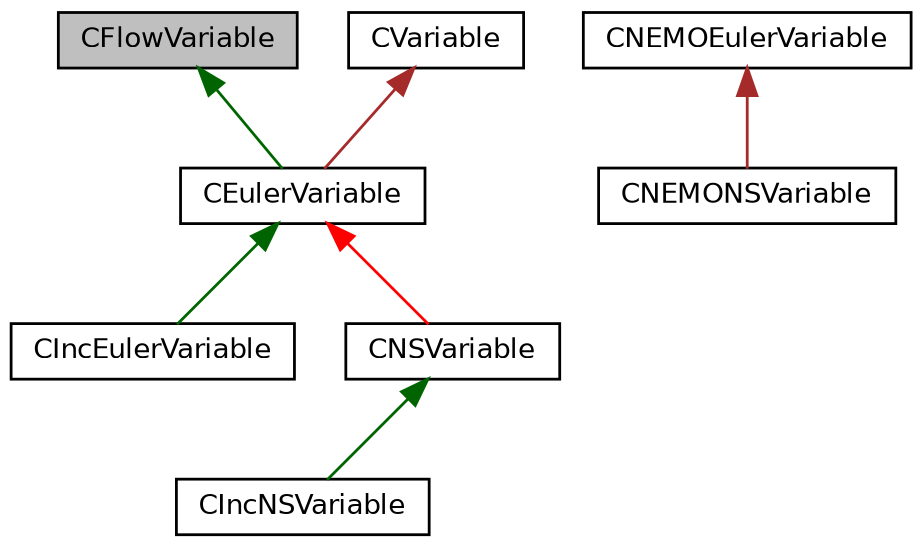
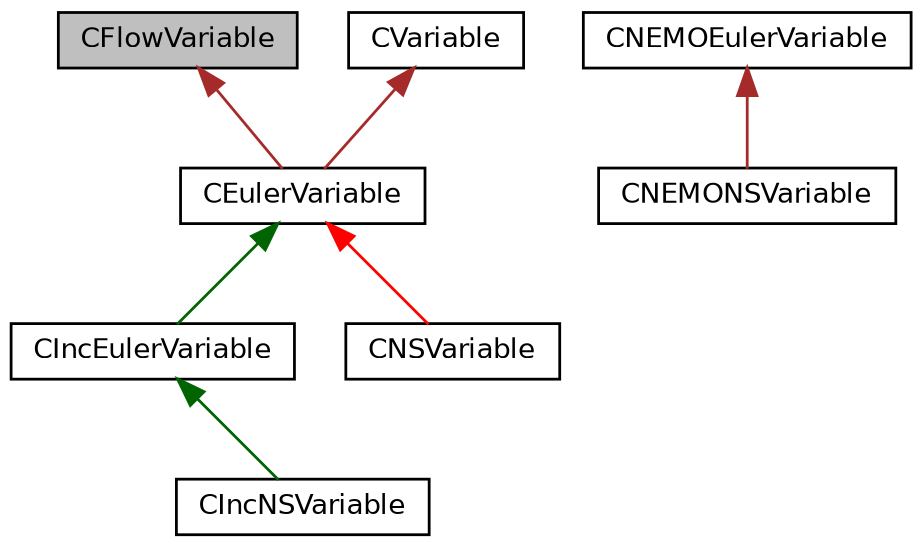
edge "CEulerVariable" -> "CFlowVariable": color darkgreen -> brown
edge "CIncNSVariable" -> "CNSVariable": now "CIncNSVariable" -> "CIncEulerVariable"
